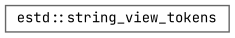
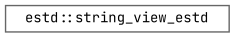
node "estd::string_view_tokens": label "estd::string_view_tokens" -> "estd::string_view_estd"
